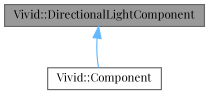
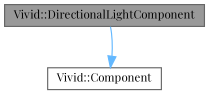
edge "Vivid::Component" -> "Vivid::DirectionalLightComponent": reversed
